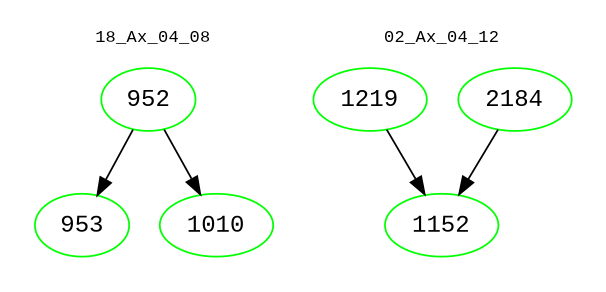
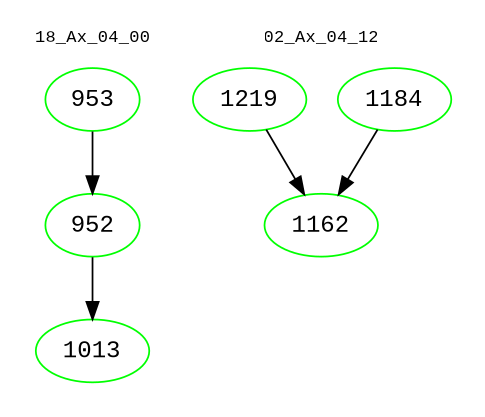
cluster "18_Ax_04_08": label "18_Ax_04_08" -> "18_Ax_04_00"
node "2184": label "2184" -> "1184"
edge "952" -> "953": reversed
node "1010": label "1010" -> "1013"
node "1152": label "1152" -> "1162"
